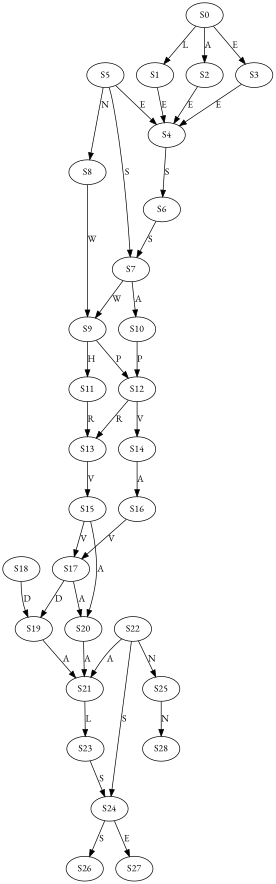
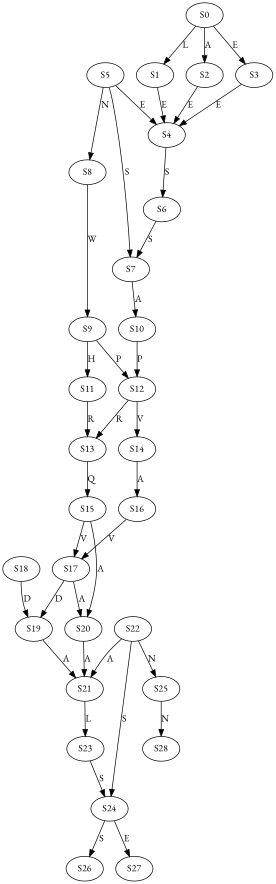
edge "S7" -> "S9": removed, label "W"
edge "S13" -> "S15": label "V" -> "Q"
